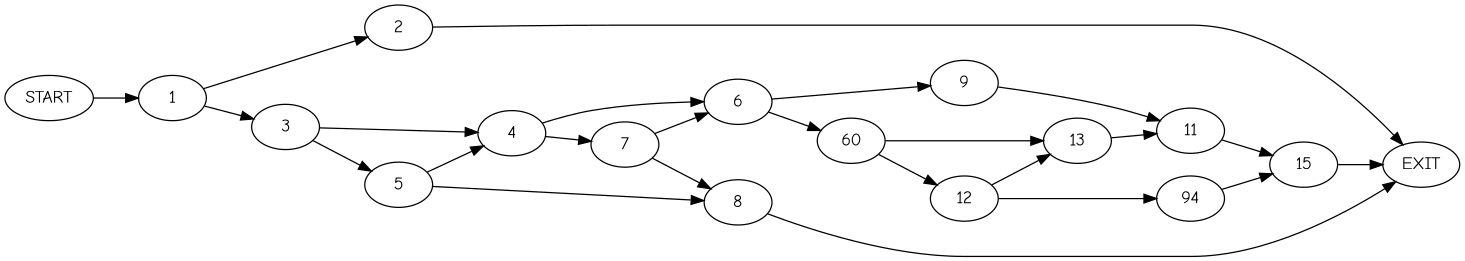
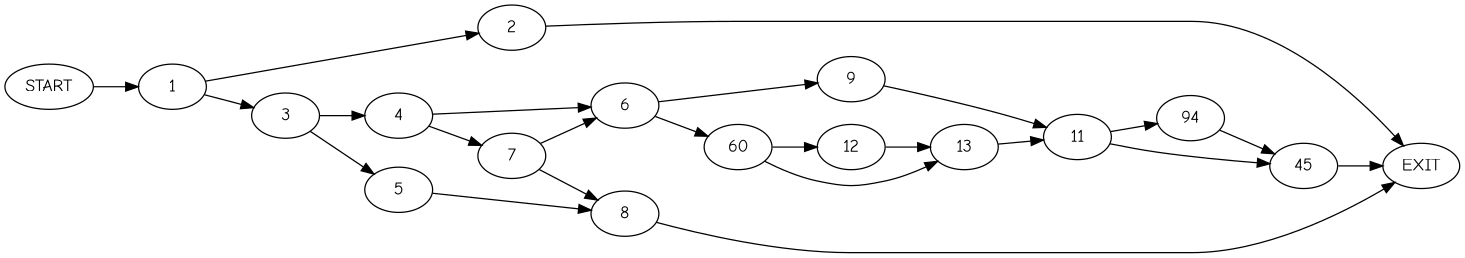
edge "5" -> "4": removed
node "15": label "15" -> "45"
edge "12" -> "94": now "11" -> "94"
